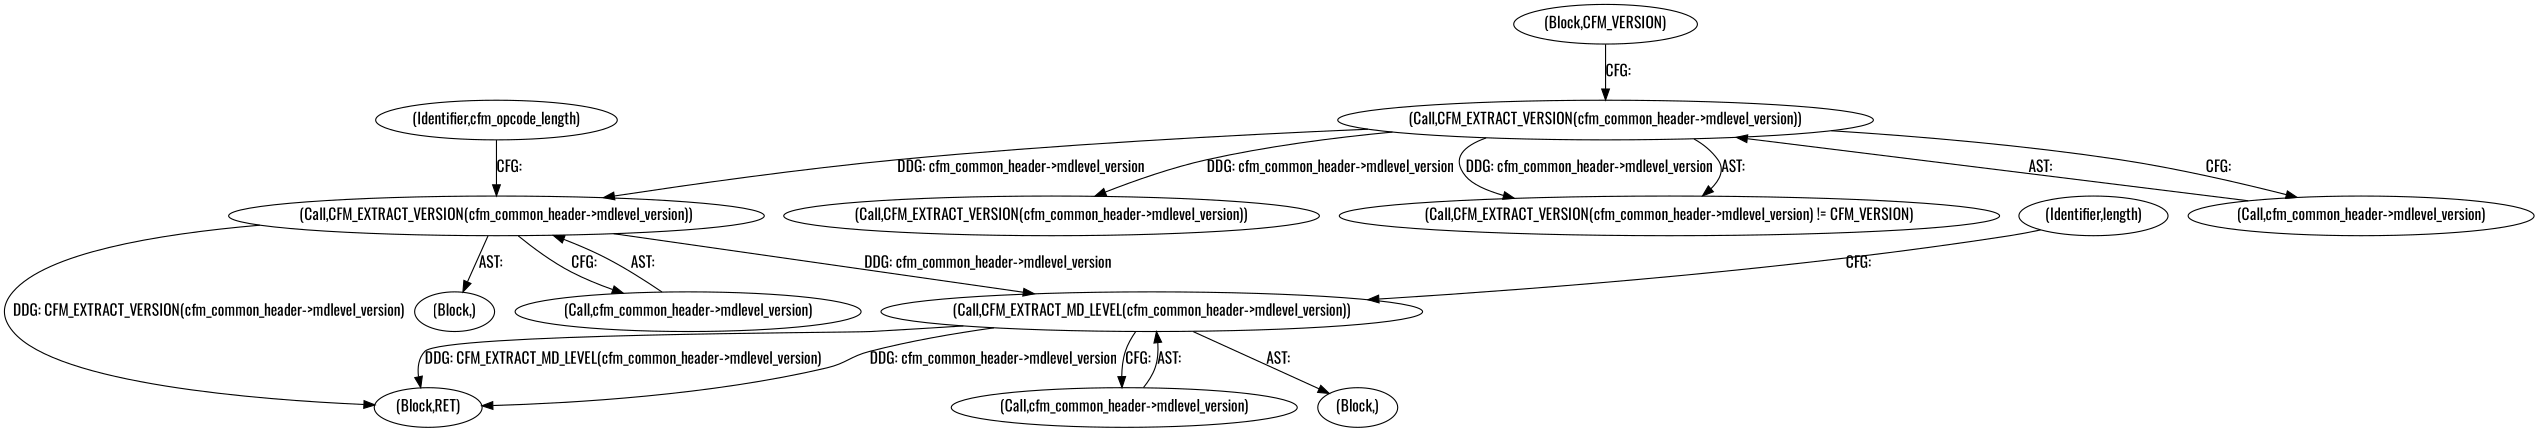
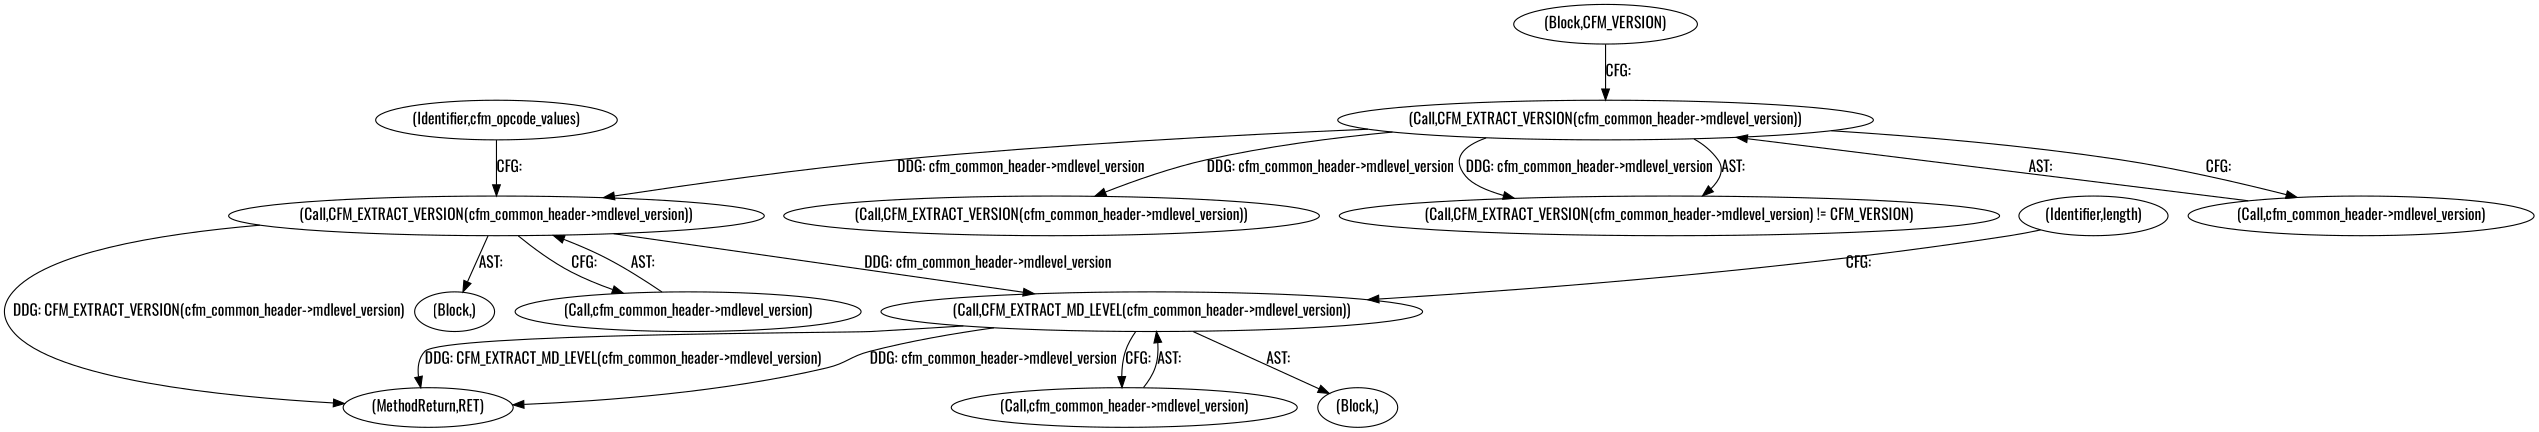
node "(Identifier,cfm_opcode_length)": label "(Identifier,cfm_opcode_length)" -> "(Identifier,cfm_opcode_values)"
node "(Block,RET)": label "(Block,RET)" -> "(MethodReturn,RET)"
